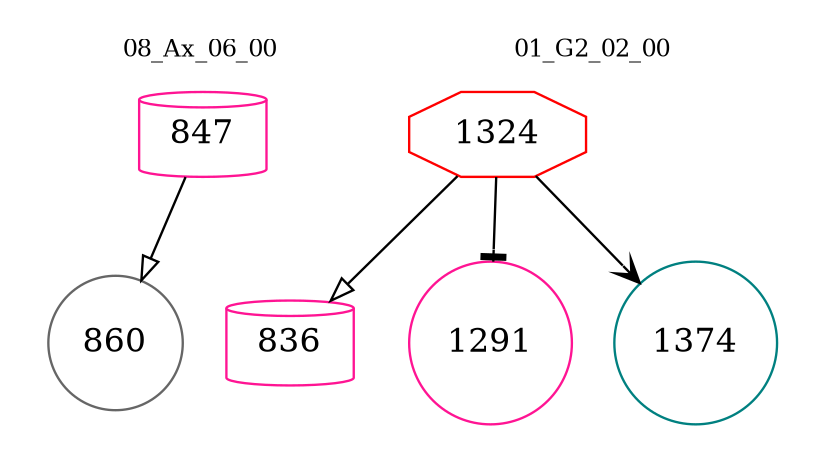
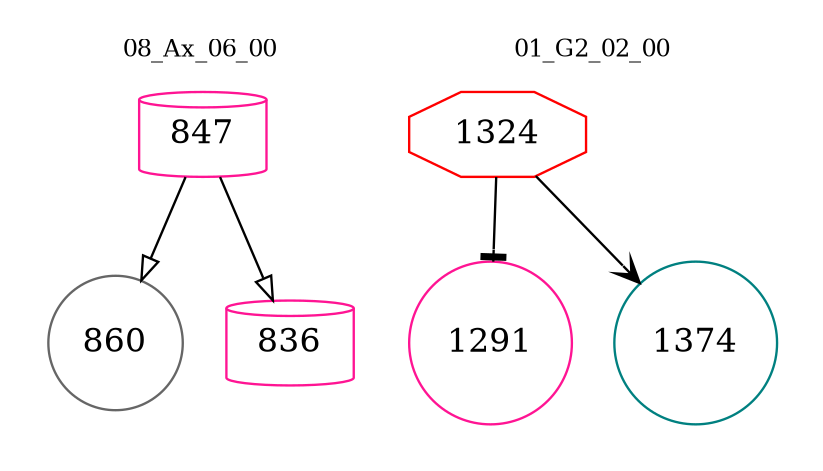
edge "1324" -> "836": now "847" -> "836"
